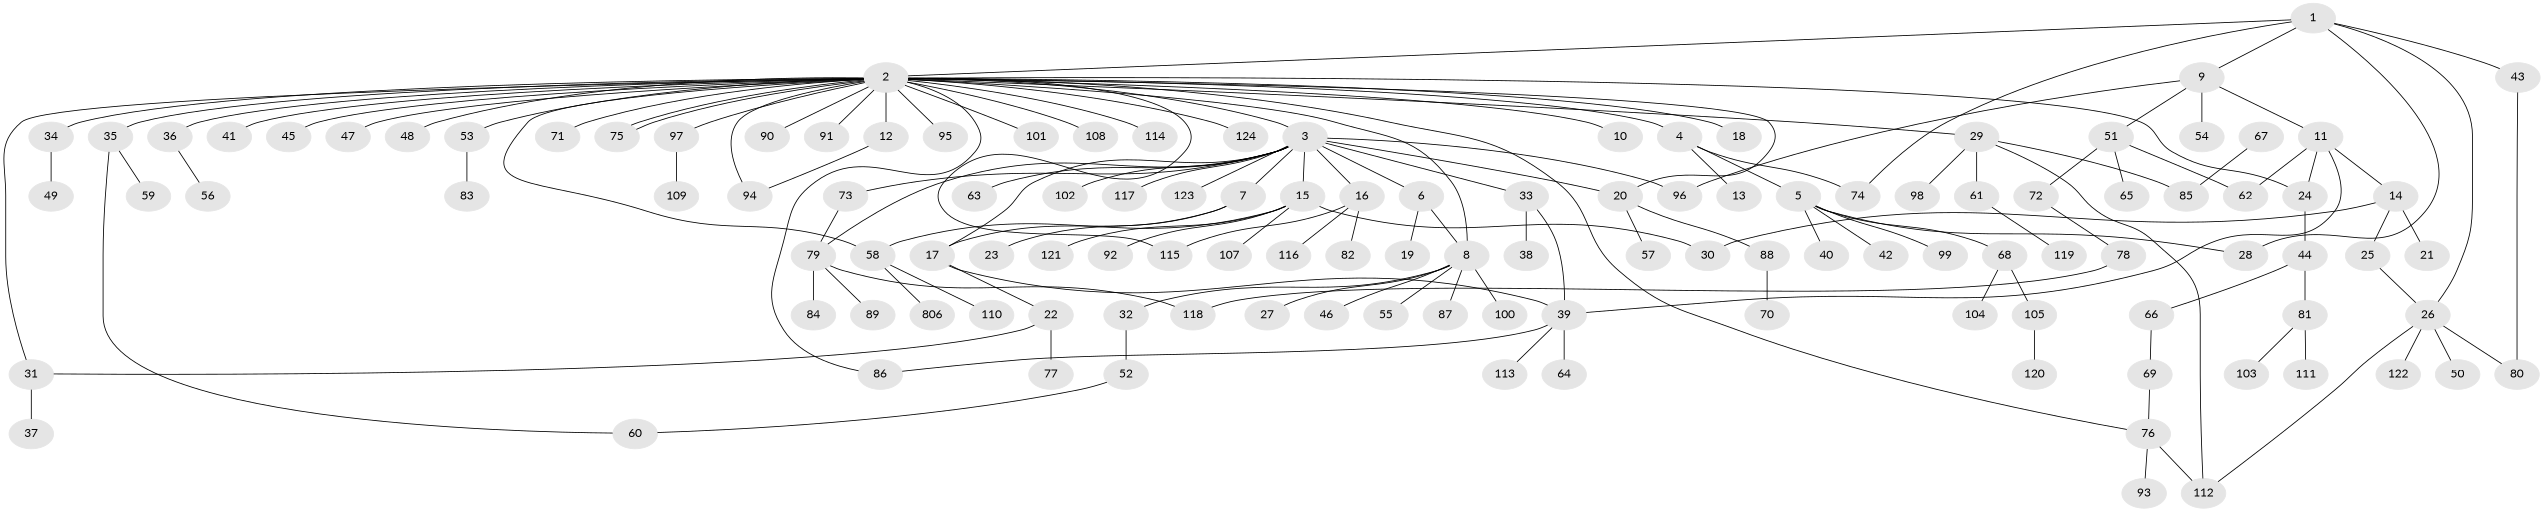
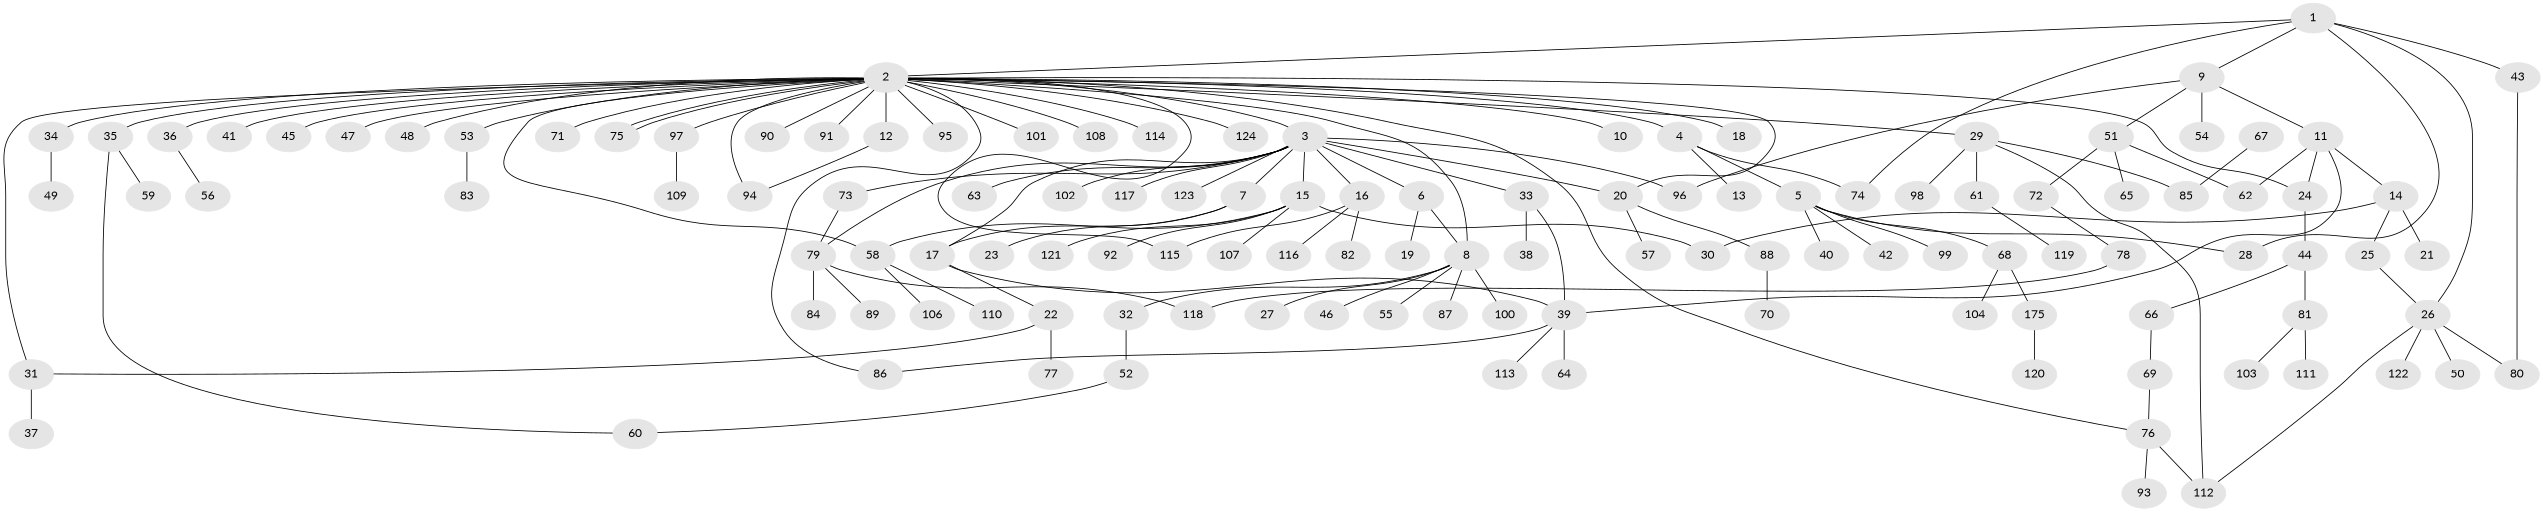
node "806": label "806" -> "106"
node "105": label "105" -> "175"
